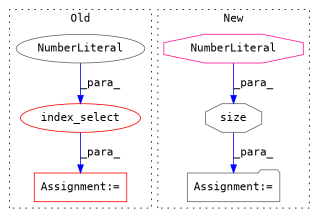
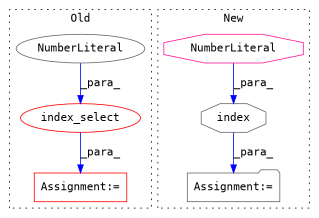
node "size": label "size" -> "index"
